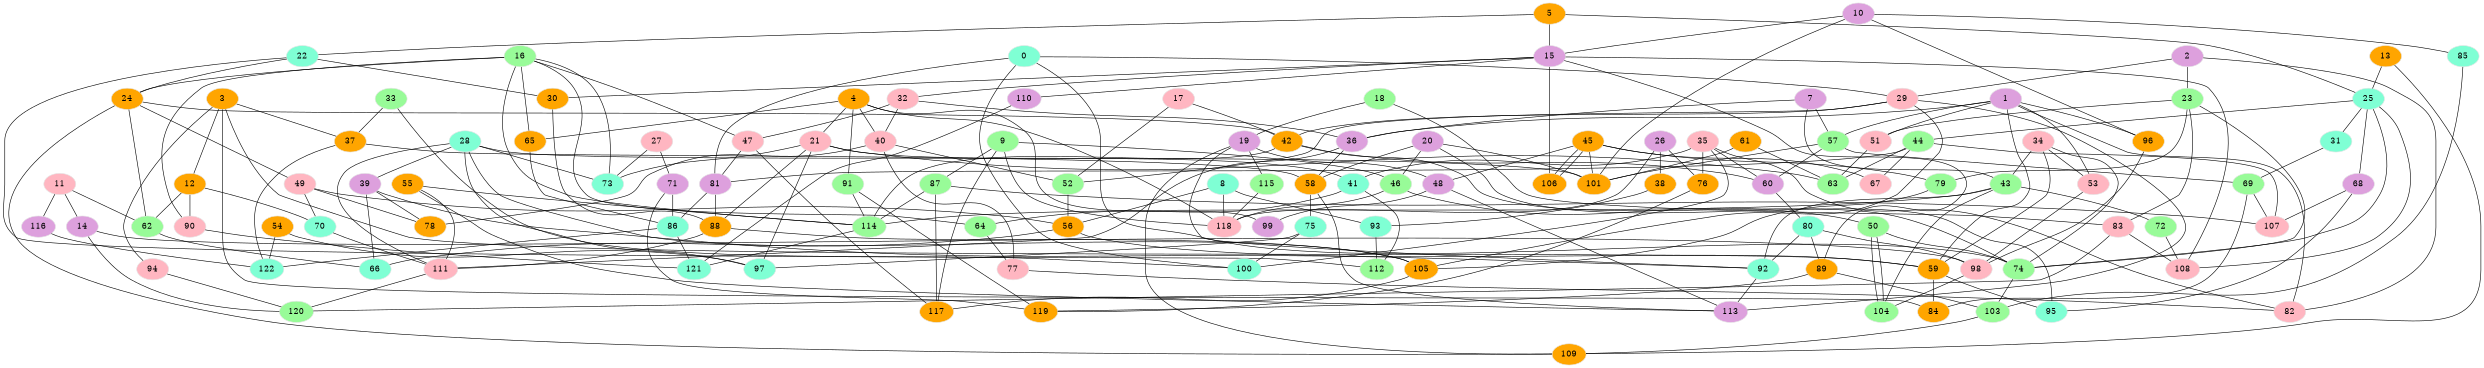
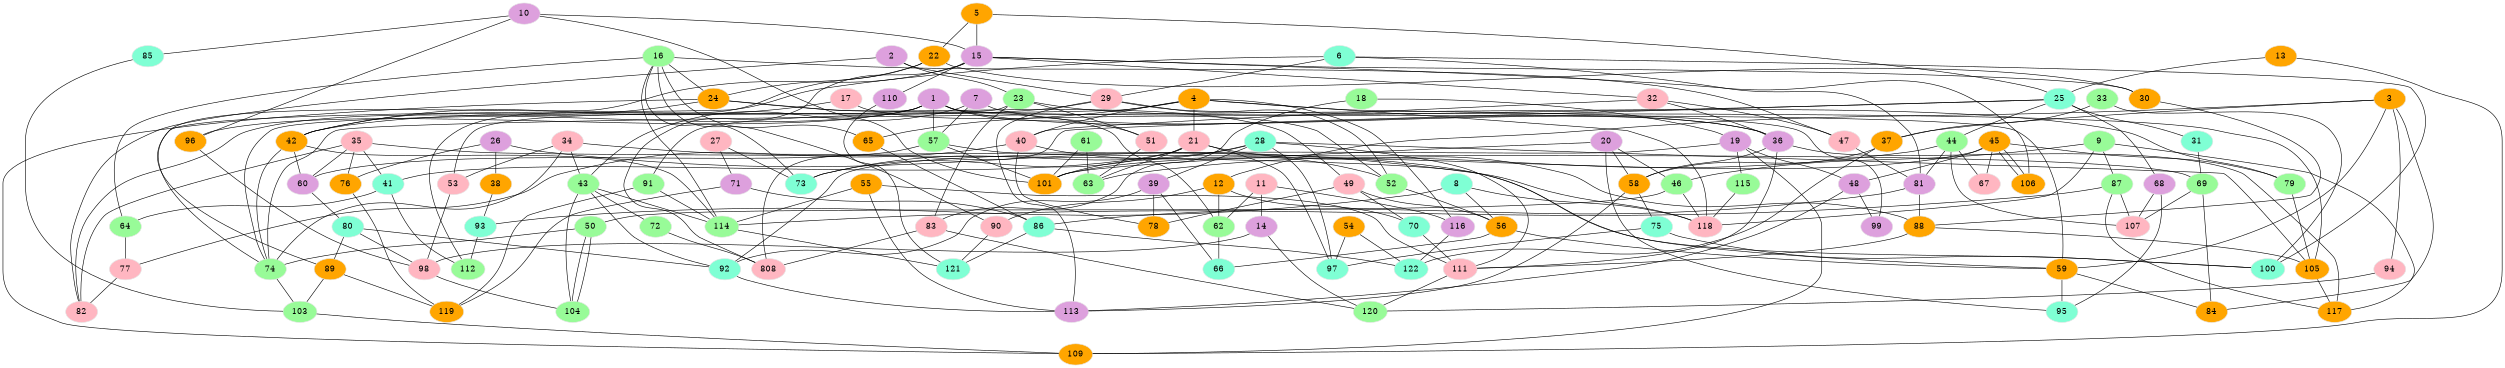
node "22": fillcolor aquamarine -> orange
node "0": label "0" -> "6"
edge "4" -- "116": added
node "61": fillcolor orange -> palegreen
edge "47" -- "117": now "36" -- "117"
node "108": label "108" -> "808"
